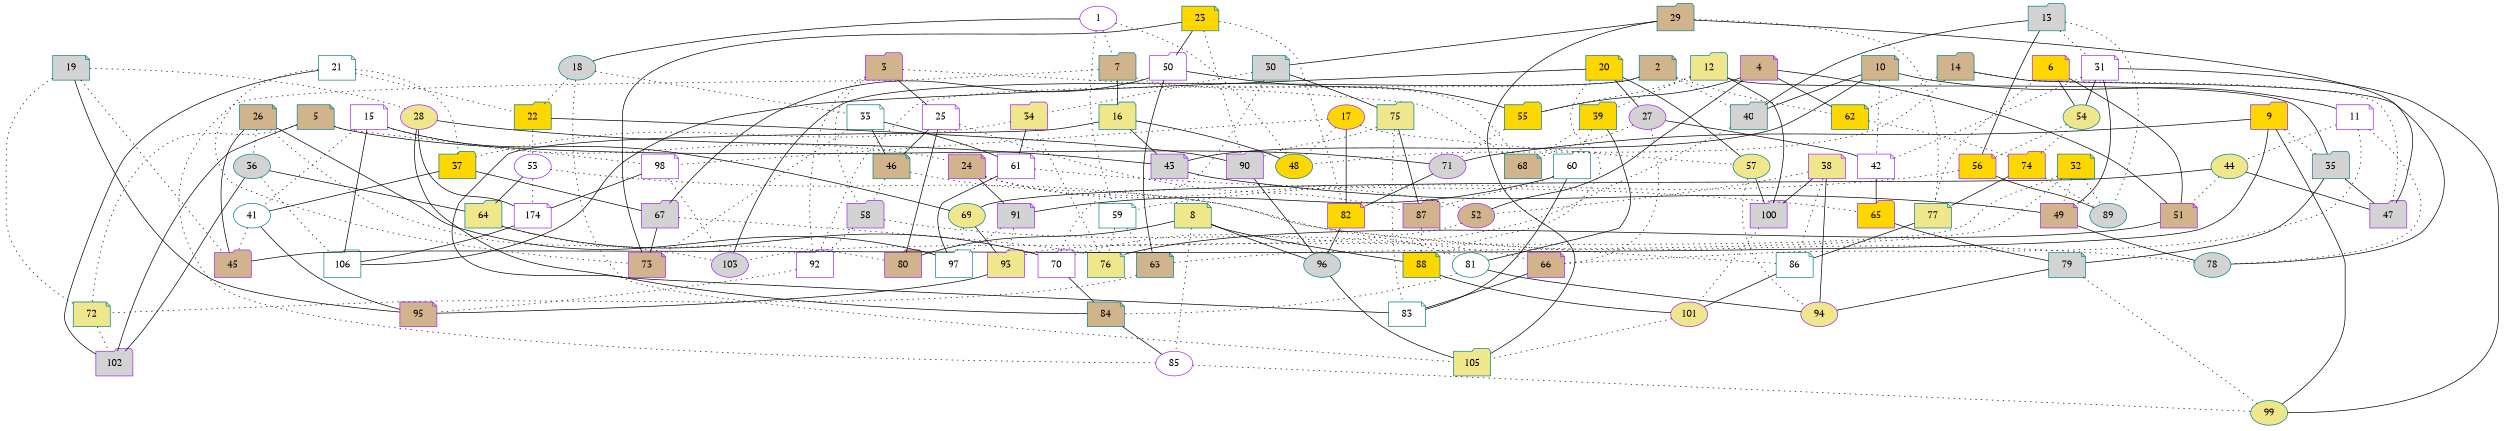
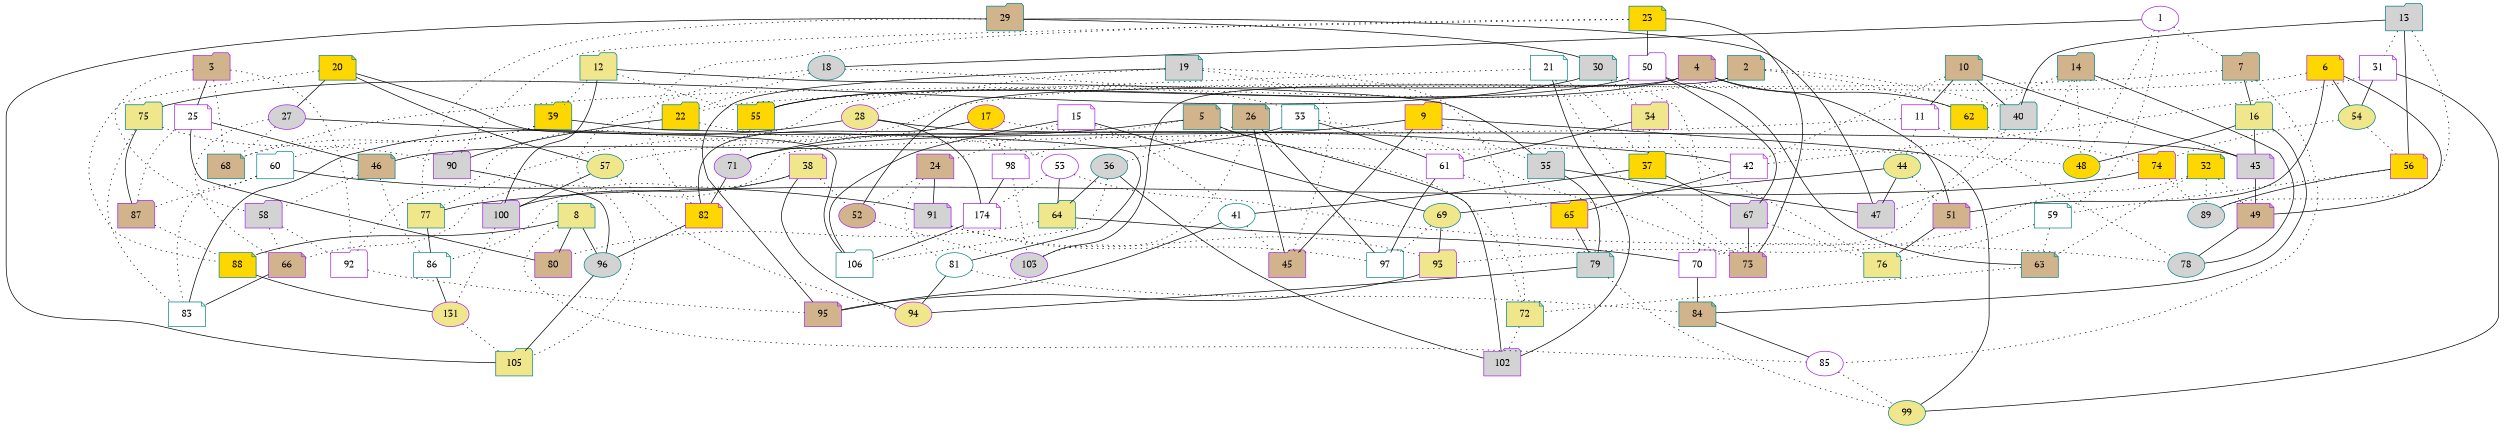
edge "31" -- "49": now "6" -- "49"
edge "60" -- "83": style solid -> dotted
node "101": label "101" -> "131"
